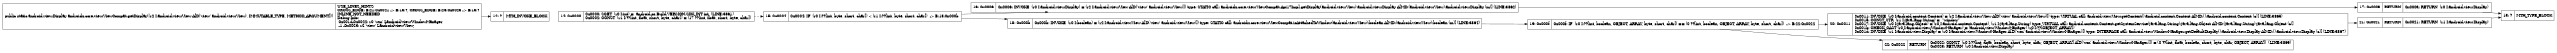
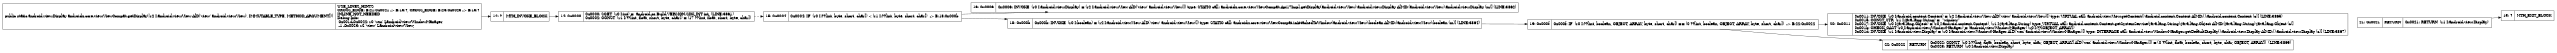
node "17: 0x000a": removed
edge "12: ?" -> "14: 0x0000": added
node "13: ?": text "MTH_TYPE_BLOCK" -> "MTH_EXIT_BLOCK"
edge "20: 0x0011" -> "21: 0x0021": removed
